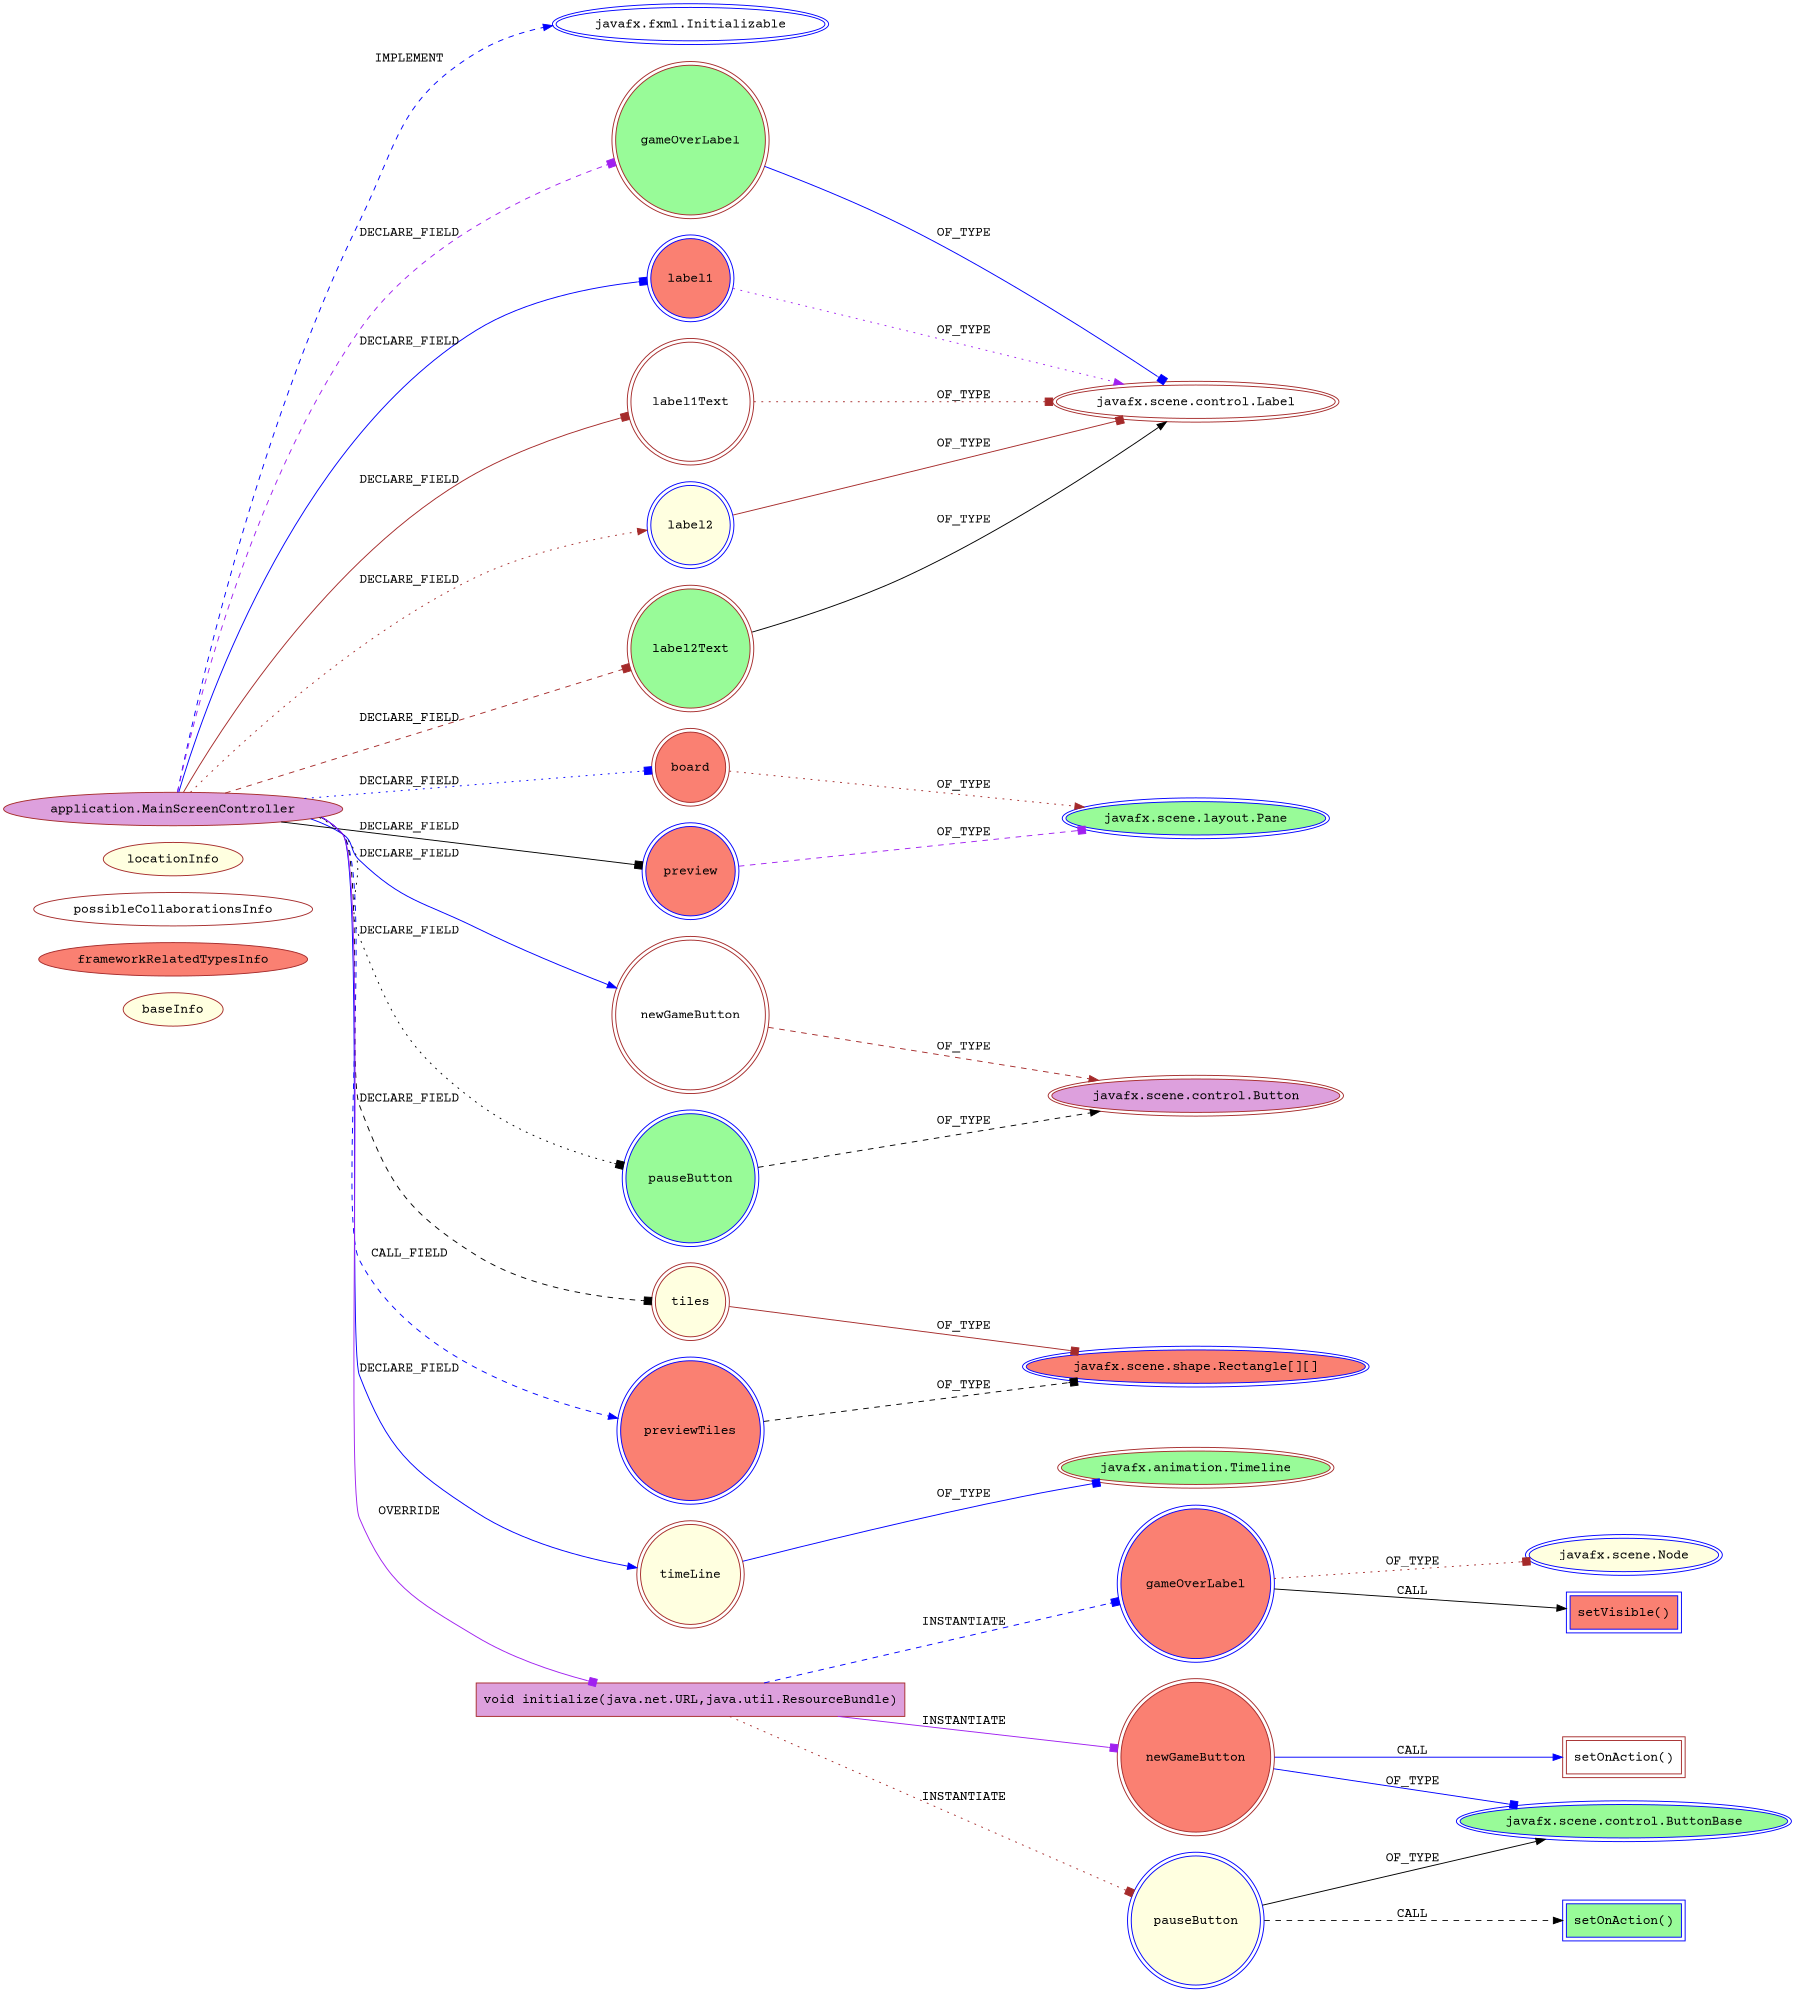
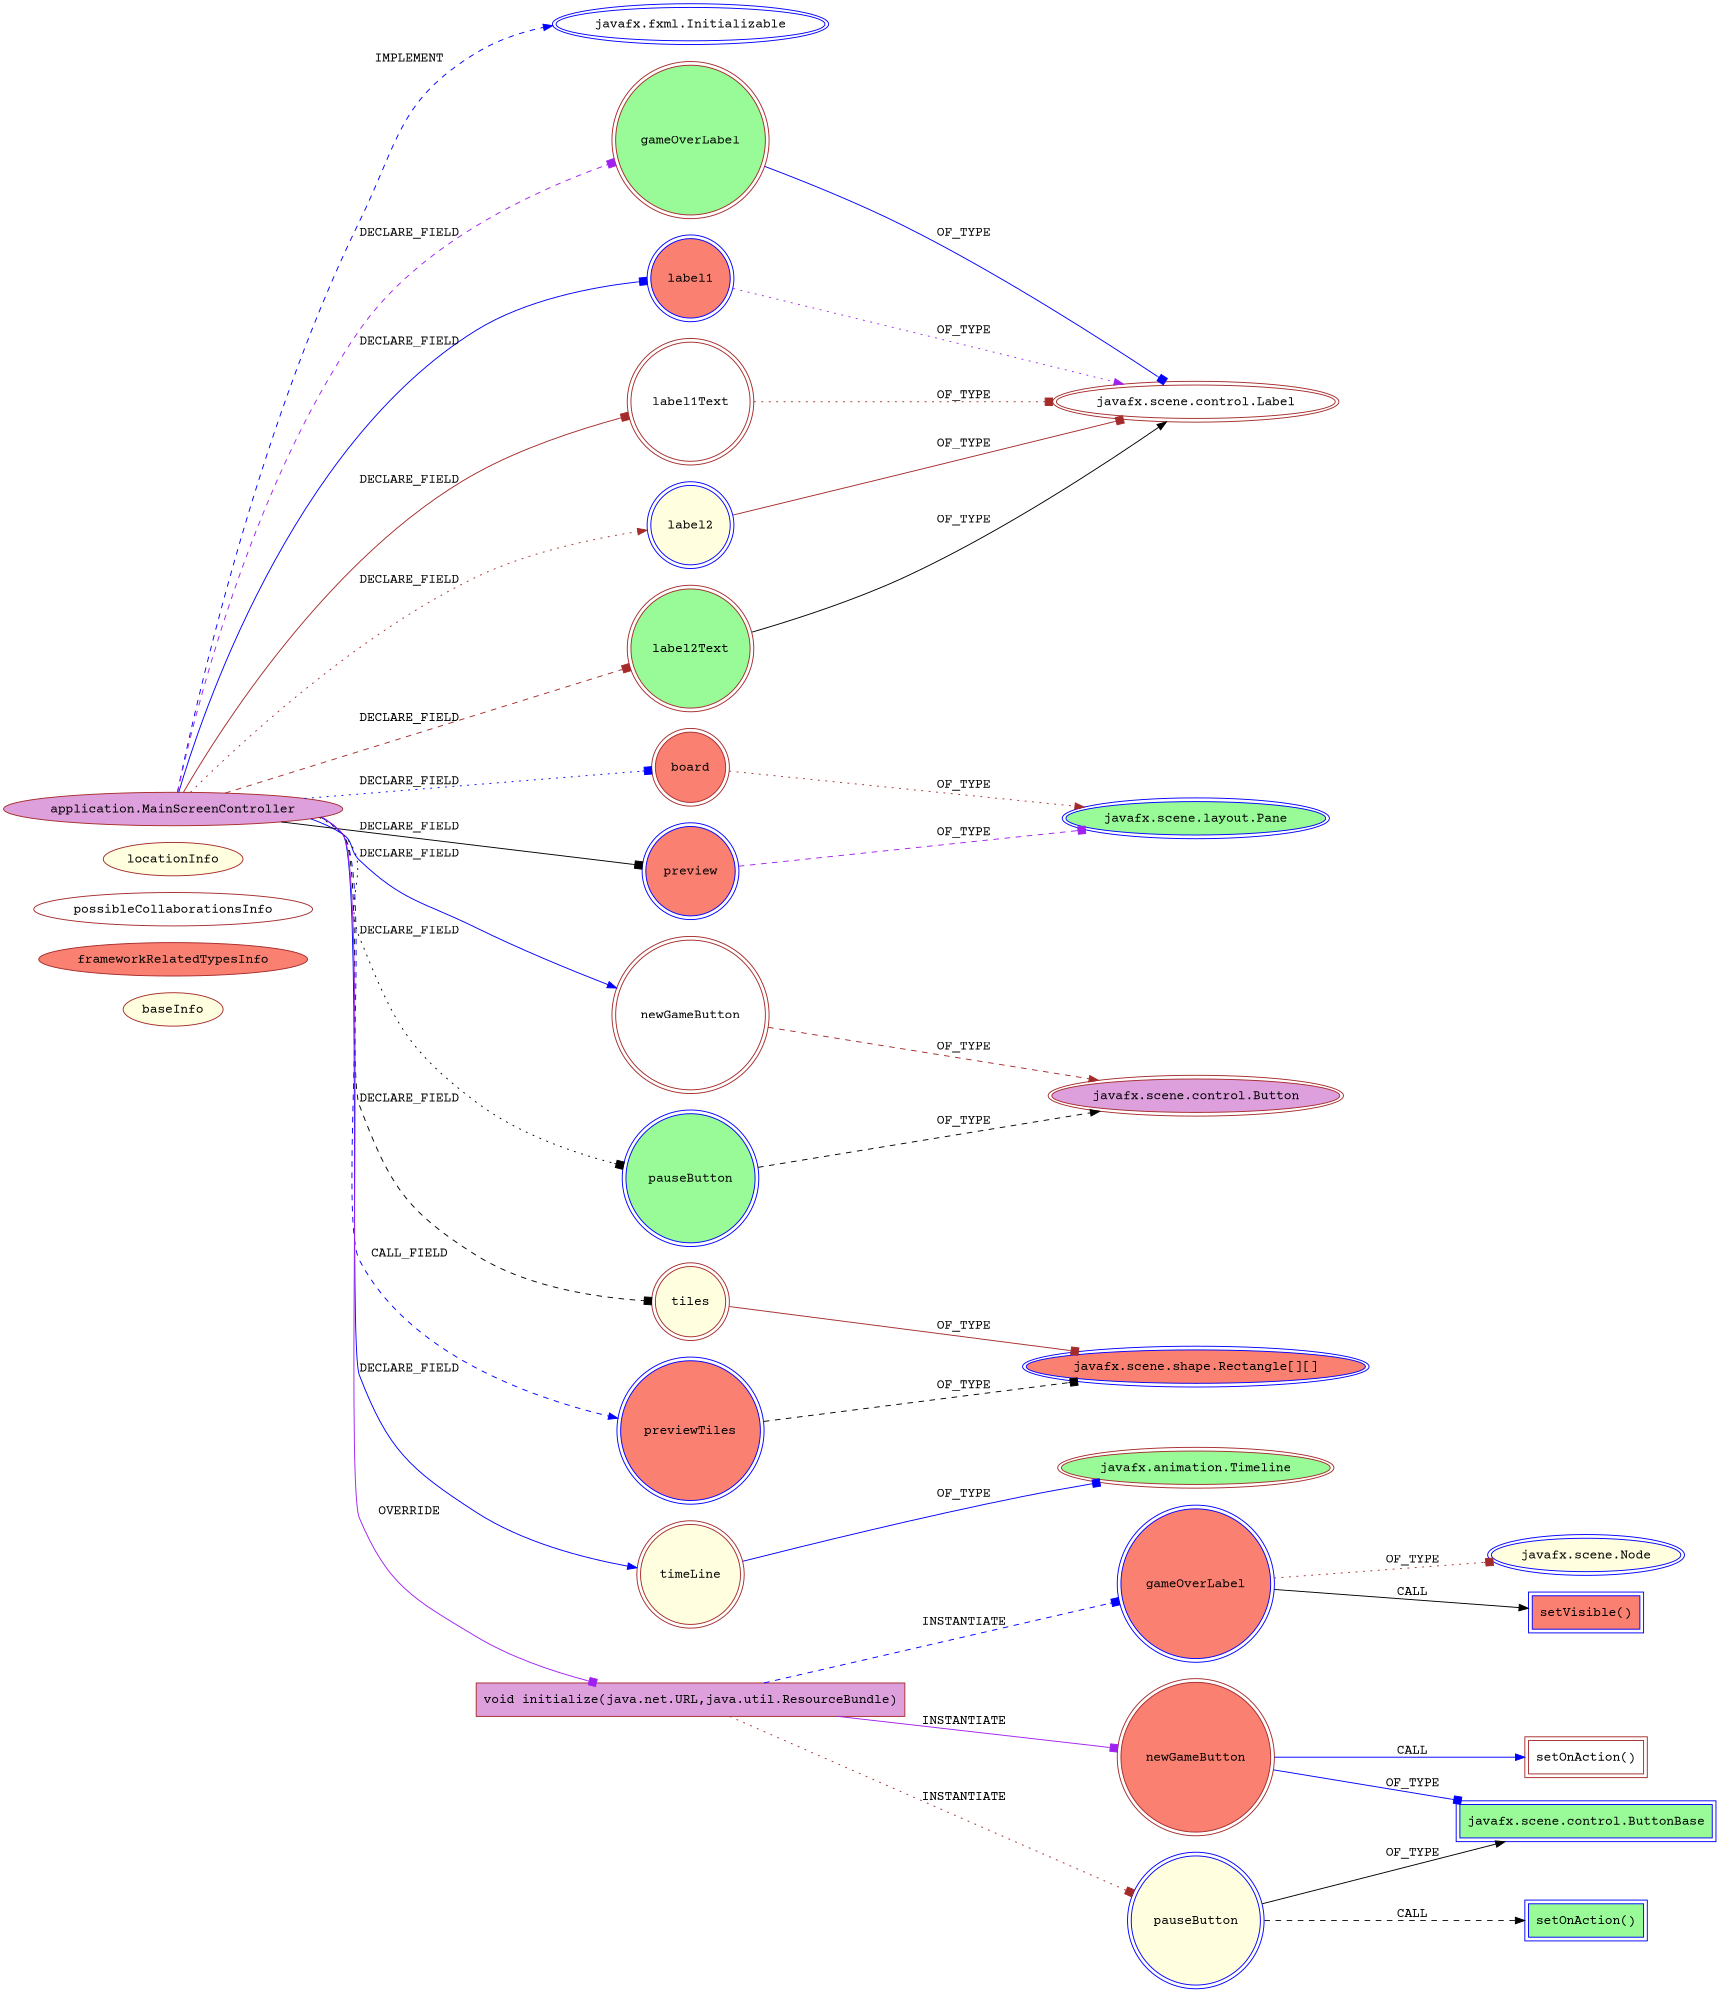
node "javafx.scene.control.ButtonBase": shape ellipse -> box
